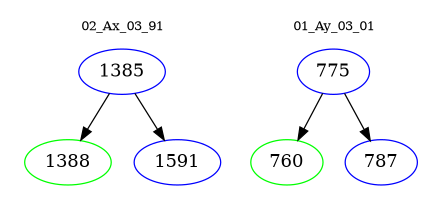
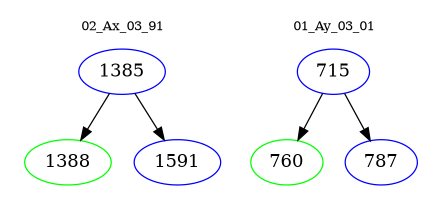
node "775": label "775" -> "715"
